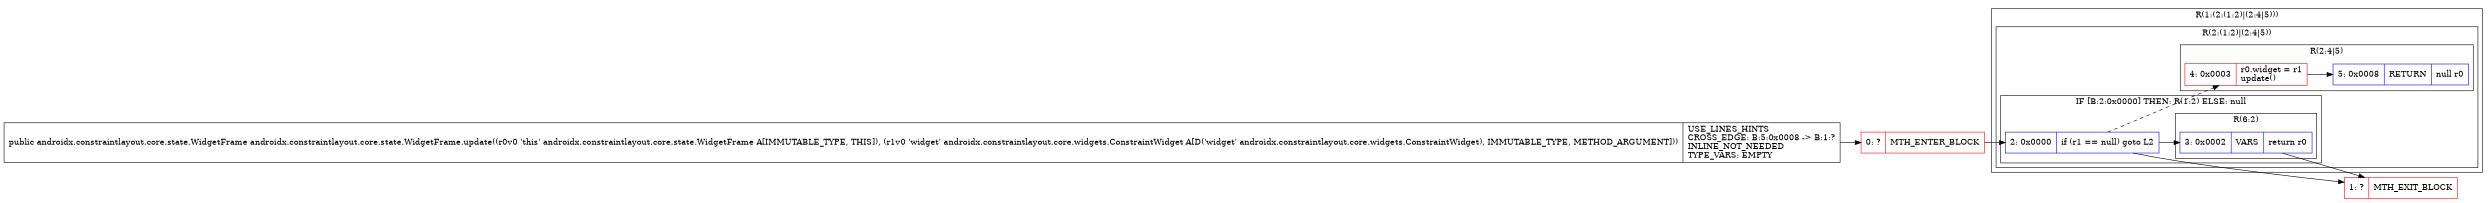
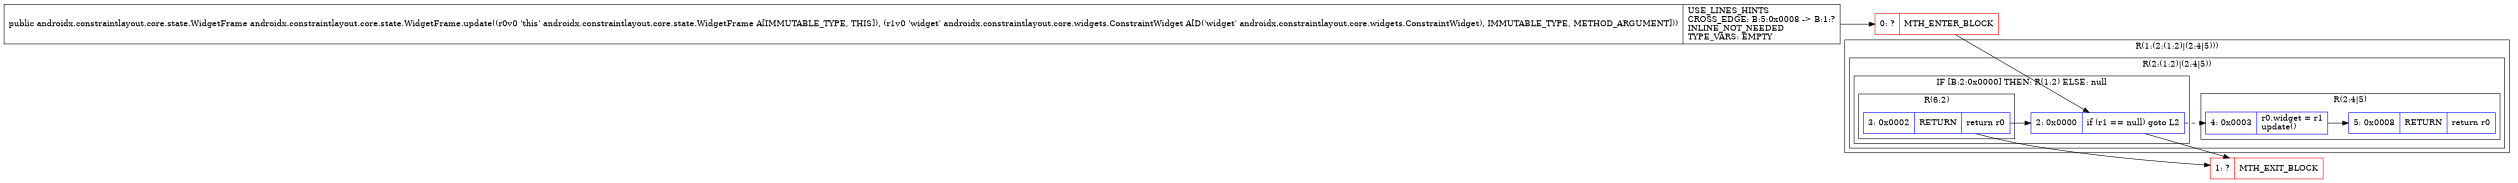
node "4: 0x0003": color red -> blue
node "5: 0x0008": text "null r0" -> "return r0"
node "3: 0x0002": text "VARS" -> "RETURN"
edge "2: 0x0000" -> "3: 0x0002": reversed
